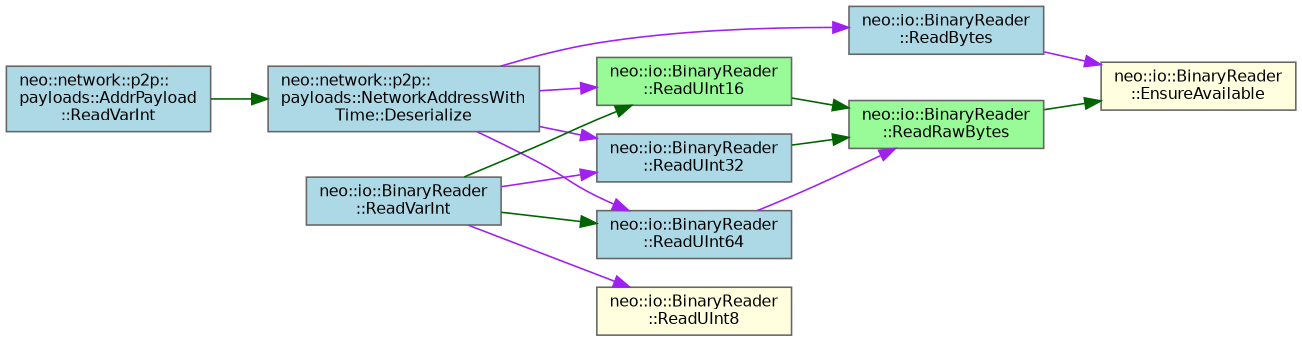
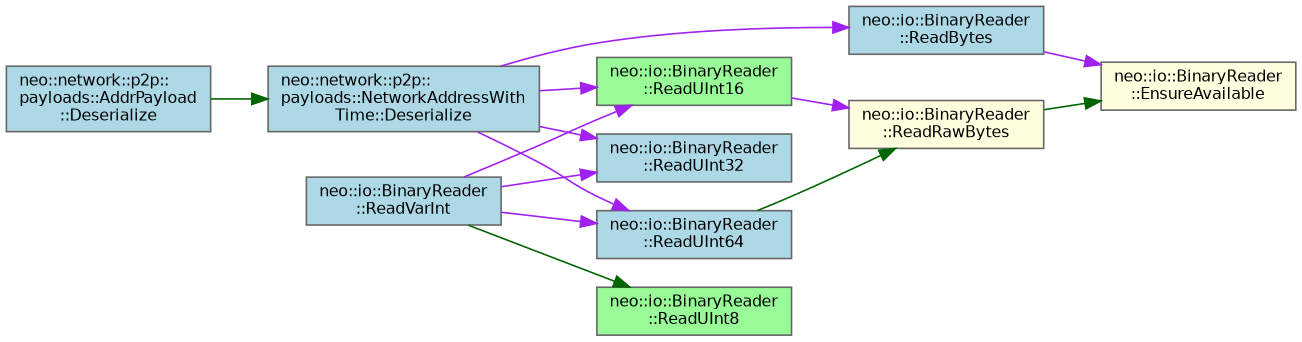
node "neo::network::p2p:: payloads::AddrPayload ::ReadVarInt": label "neo::network::p2p:: payloads::AddrPayload ::ReadVarInt" -> "neo::network::p2p:: payloads::AddrPayload ::Deserialize"
edge "neo::io::BinaryReader ::ReadUInt16" -> "neo::io::BinaryReader ::ReadRawBytes": color darkgreen -> purple
node "neo::io::BinaryReader ::ReadRawBytes": fillcolor palegreen -> lightyellow
edge "neo::io::BinaryReader ::ReadUInt32" -> "neo::io::BinaryReader ::ReadRawBytes": removed
edge "neo::io::BinaryReader ::ReadVarInt" -> "neo::io::BinaryReader ::ReadUInt16": color darkgreen -> purple
edge "neo::io::BinaryReader ::ReadUInt64" -> "neo::io::BinaryReader ::ReadRawBytes": color purple -> darkgreen
edge "neo::io::BinaryReader ::ReadVarInt" -> "neo::io::BinaryReader ::ReadUInt64": color darkgreen -> purple
edge "neo::io::BinaryReader ::ReadVarInt" -> "neo::io::BinaryReader ::ReadUInt8": color purple -> darkgreen
node "neo::io::BinaryReader ::ReadUInt8": fillcolor lightyellow -> palegreen
